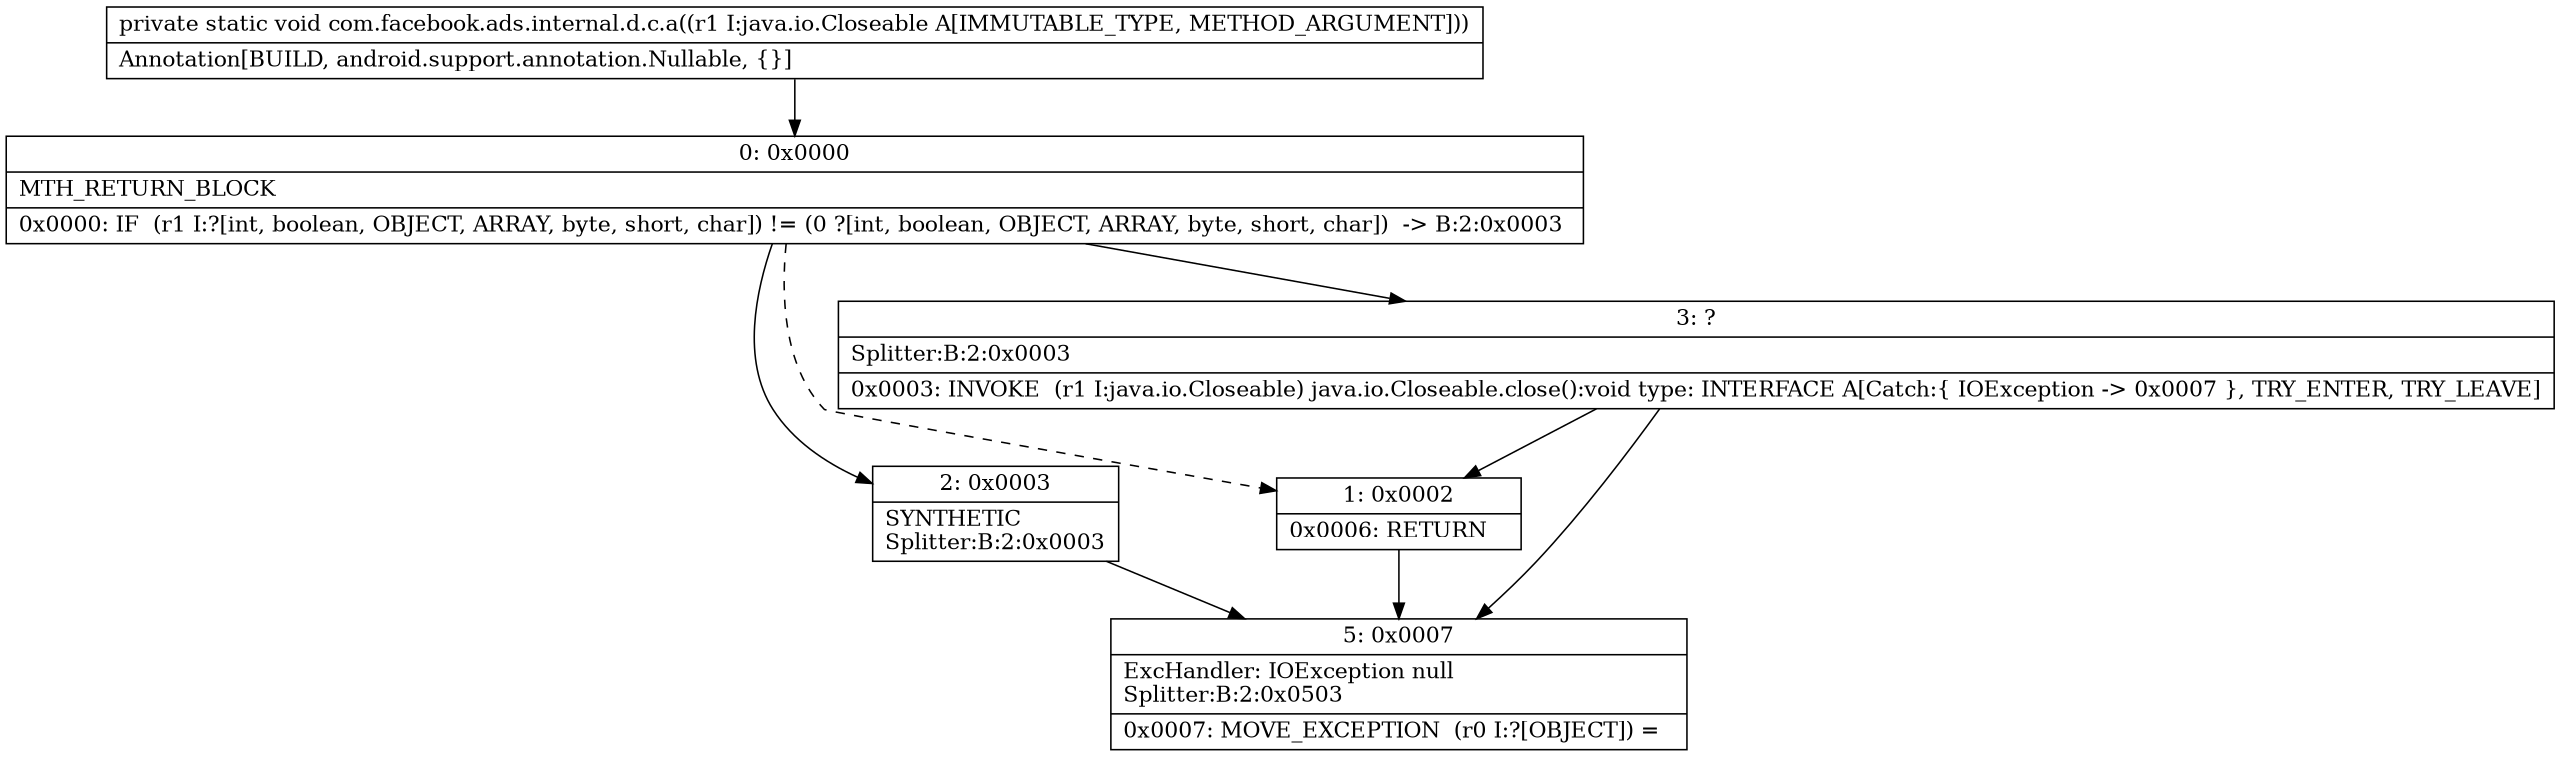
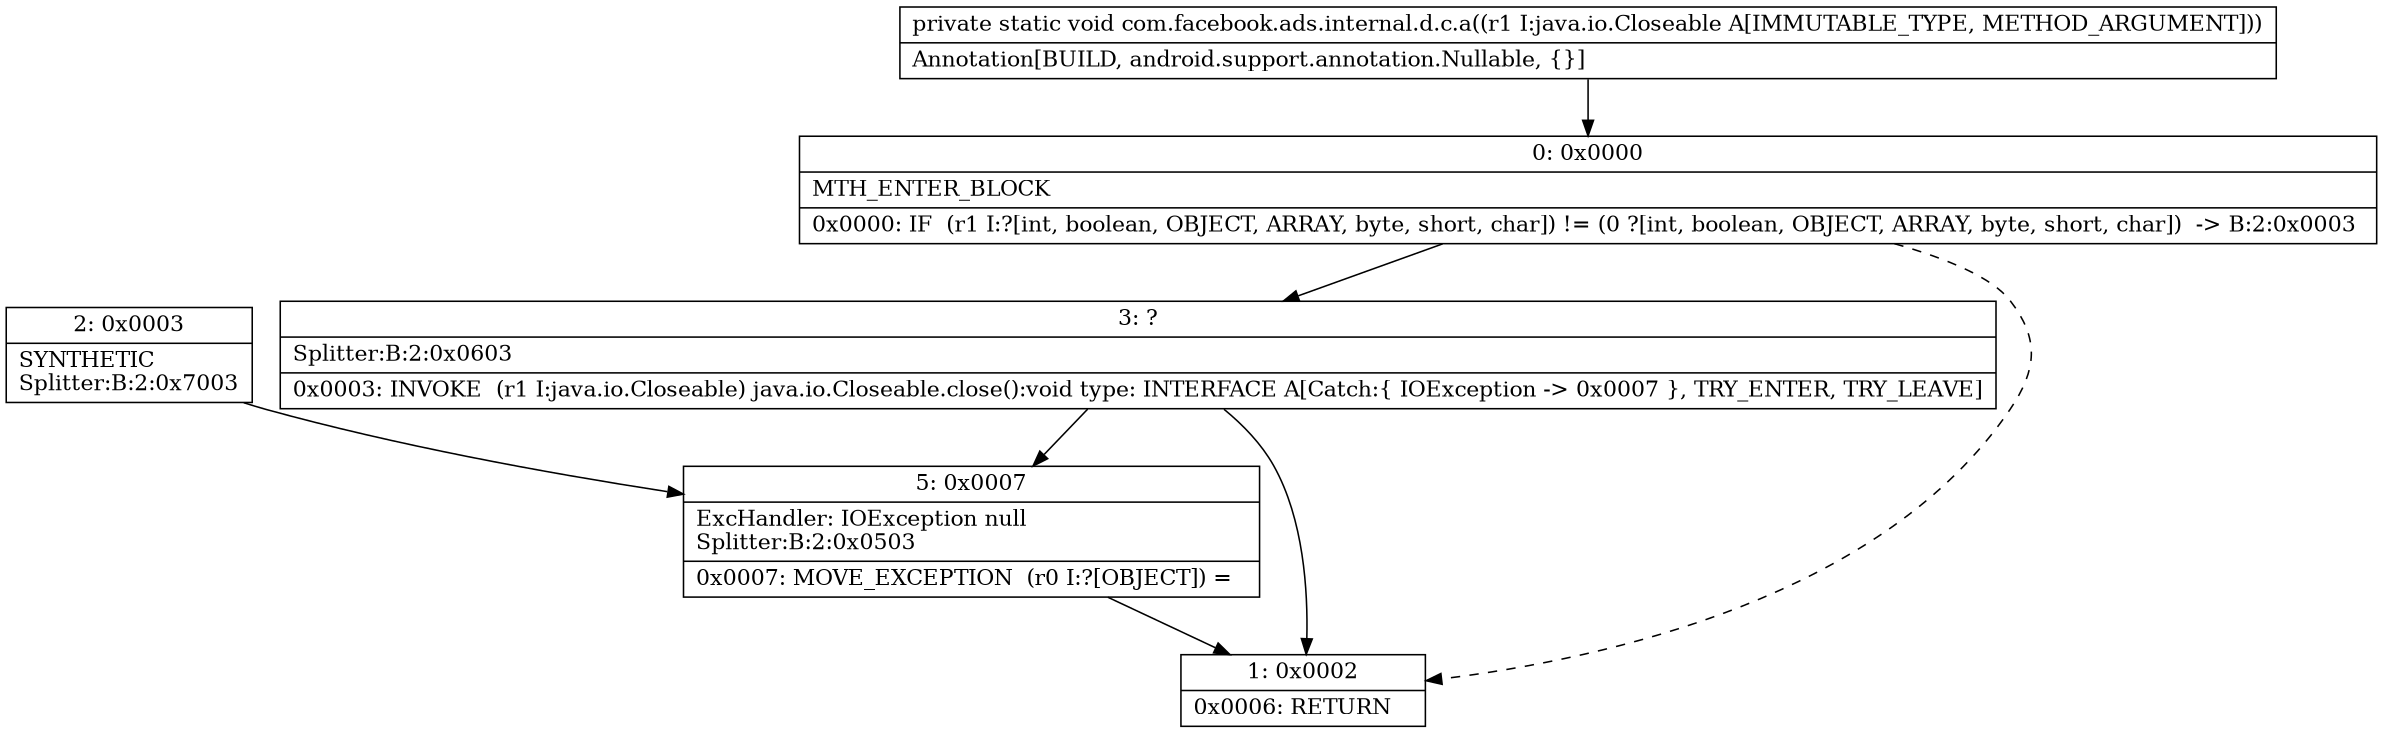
node "0: 0x0000": text "MTH_RETURN_BLOCK" -> "MTH_ENTER_BLOCK"
node "3: ?": text "Splitter:B:2:0x0003" -> "Splitter:B:2:0x0603"
edge "0: 0x0000" -> "2: 0x0003": removed
node "2: 0x0003": text "Splitter:B:2:0x0003" -> "Splitter:B:2:0x7003"
edge "1: 0x0002" -> "5: 0x0007": reversed
